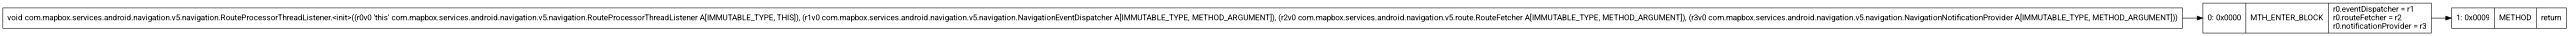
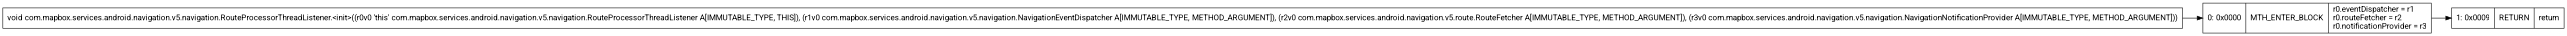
node "1: 0x0009": text "METHOD" -> "RETURN"
